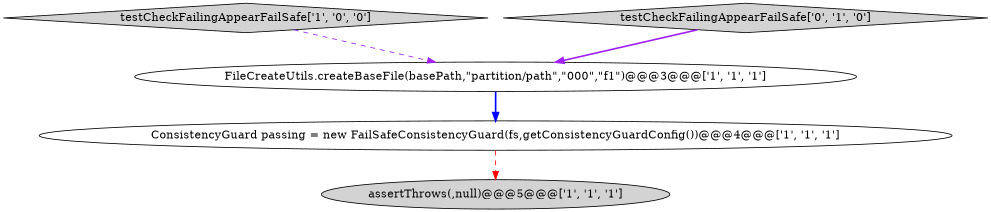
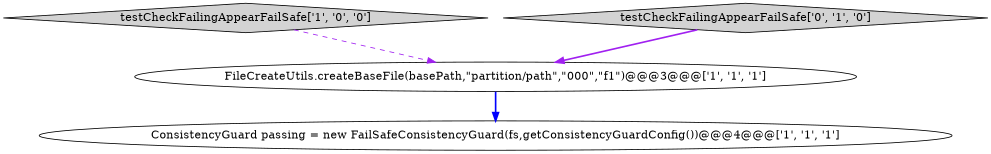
node "assertThrows(,null)@@@5@@@['1', '1', '1']": removed
